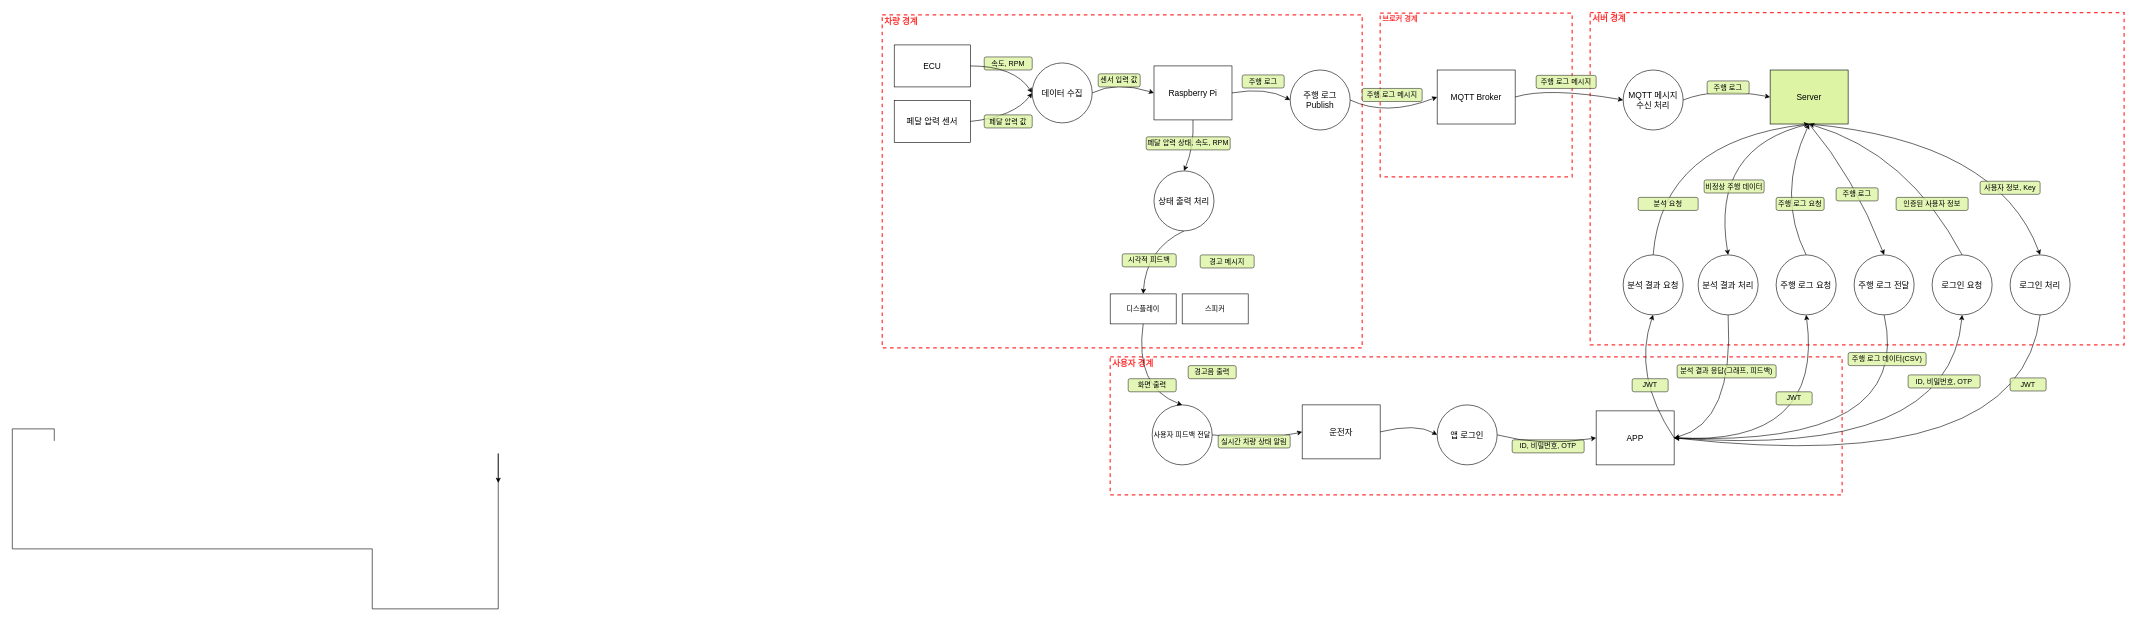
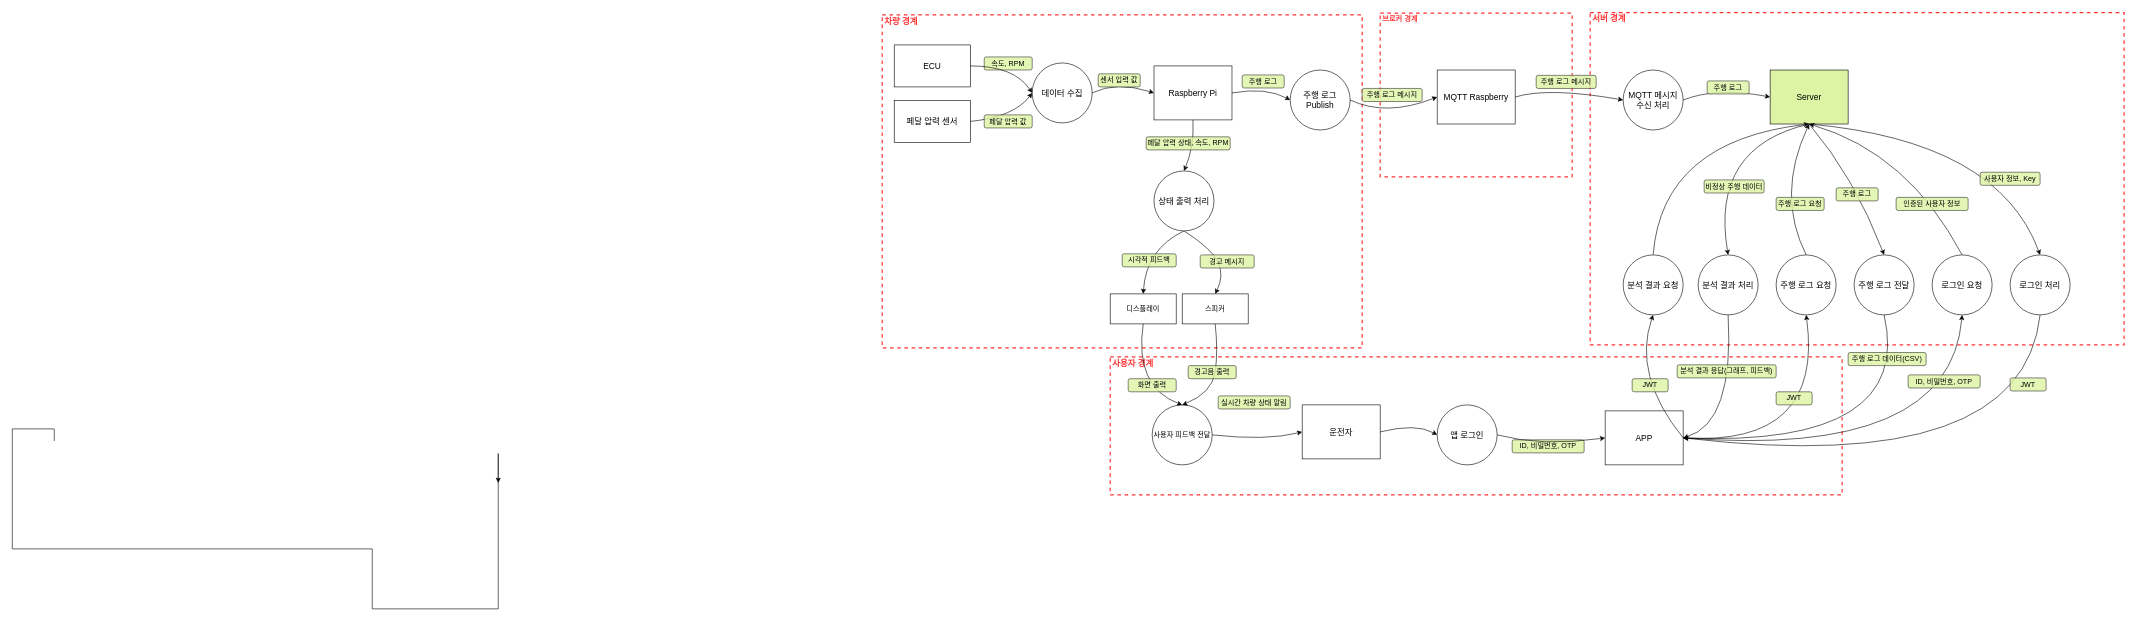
node "MQTT Broker": label "MQTT Broker" -> "MQTT Raspberry"
node "사용자 정보, Key": moved (2010, 188) -> (2010, 179)
node "분석 요청": removed
edge "상태 출력 처리" -> "스피커": added
edge "스피커" -> "사용자 피드백 전달": added
node "APP": moved (1635, 438) -> (1644, 438)
node "실시간 차량 상태 알림": moved (1254, 441) -> (1254, 402)
